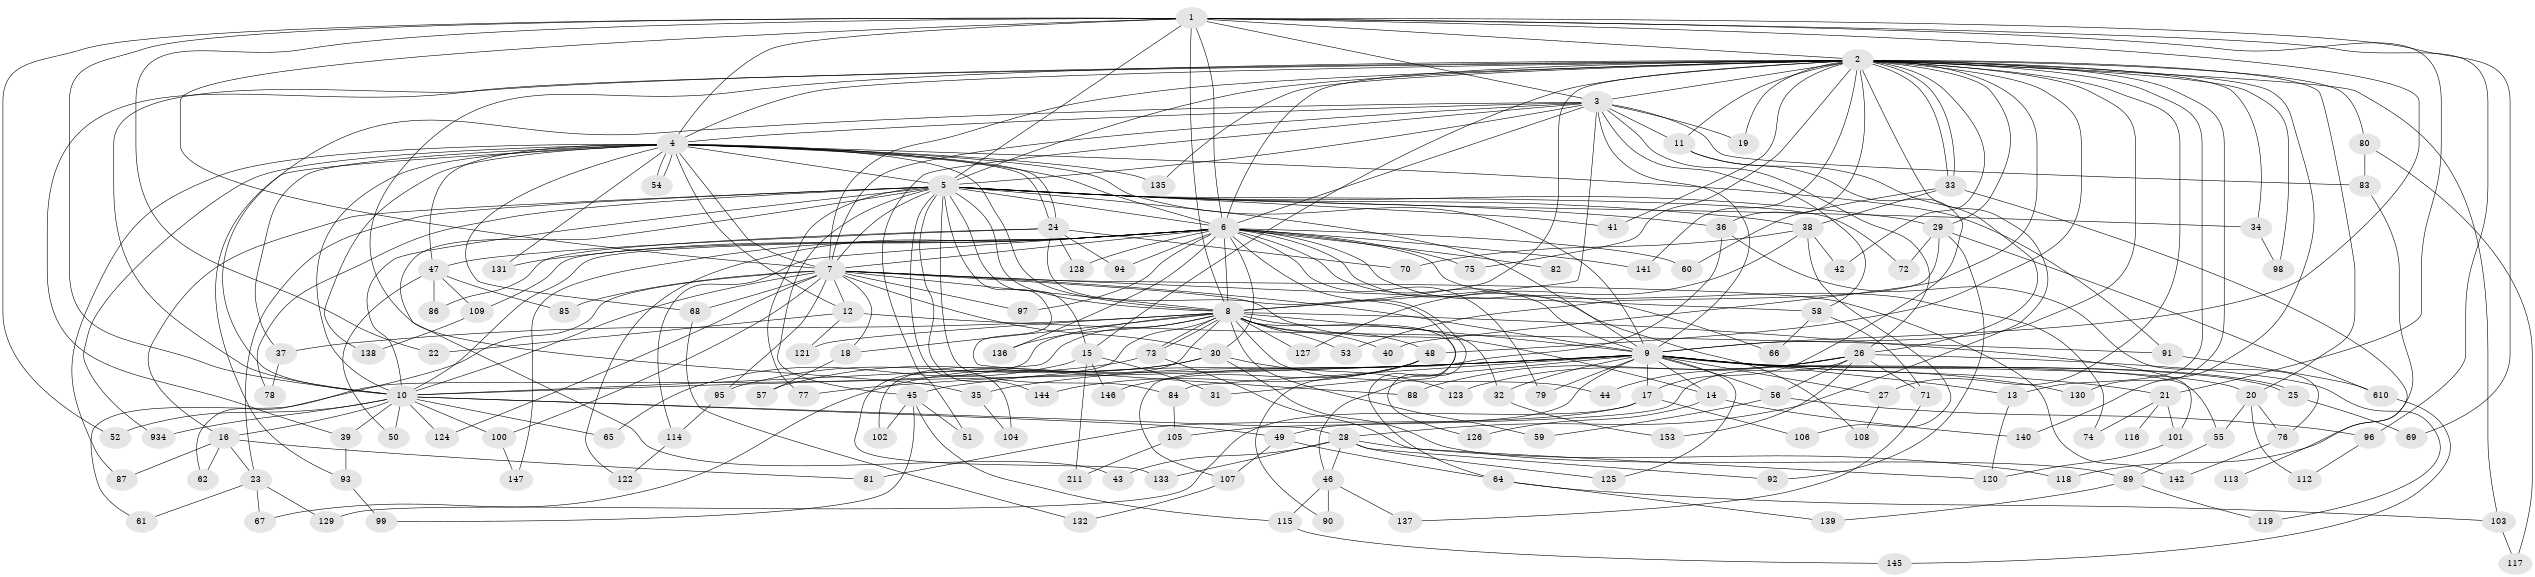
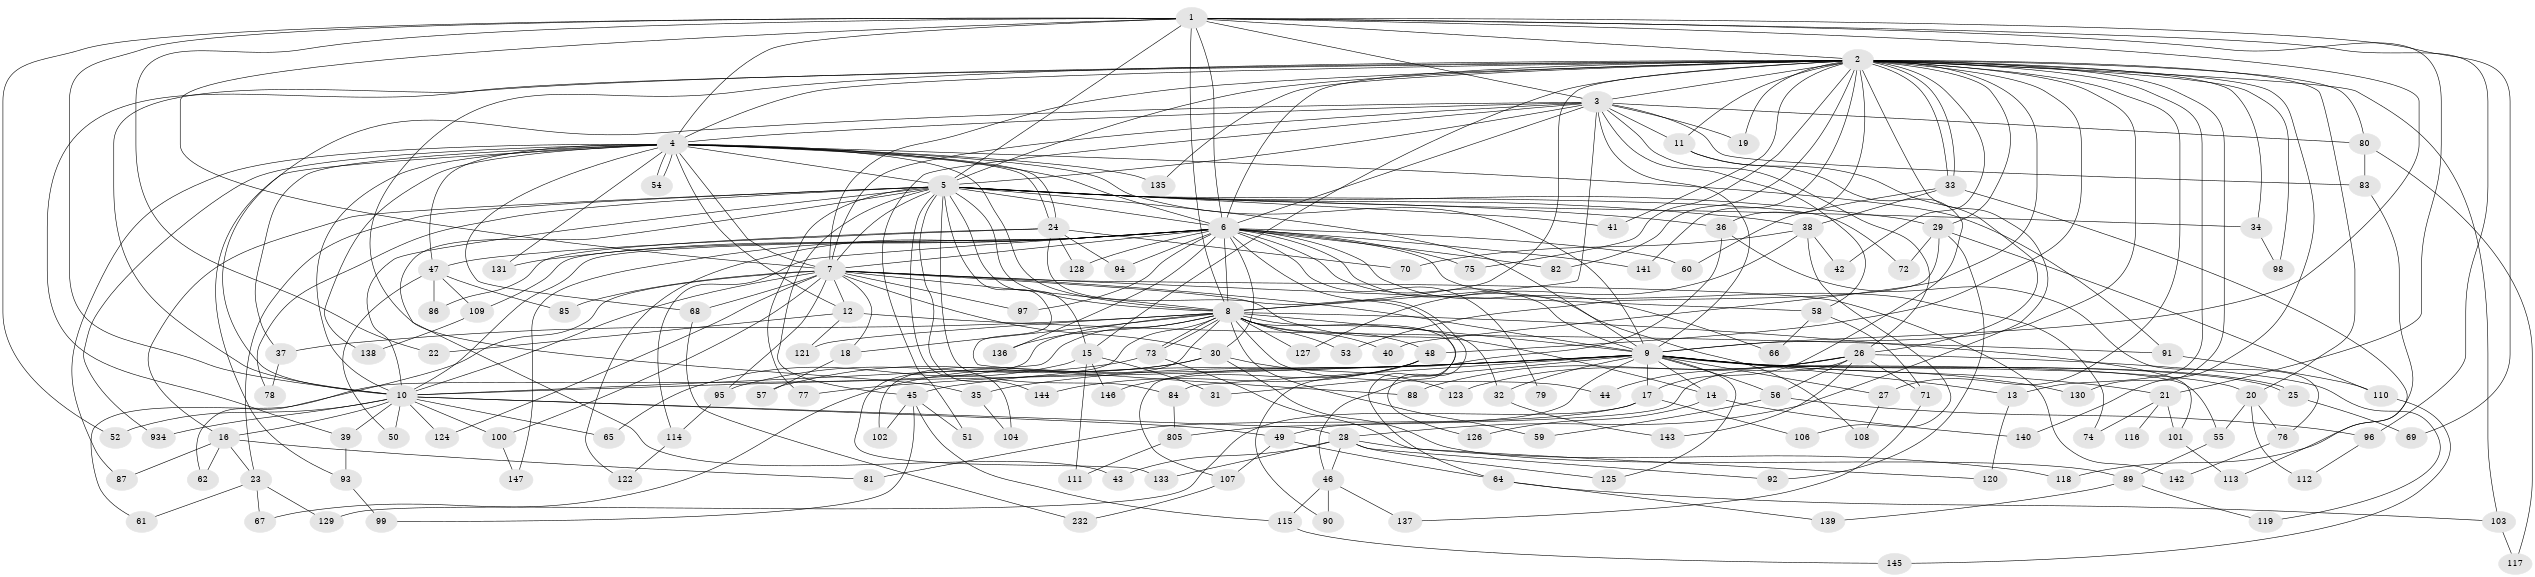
edge "3" -- "80": added
edge "2" -- "82": added
edge "9" -- "79": removed
node "610": label "610" -> "110"
node "105": label "105" -> "805"
node "153": label "153" -> "143"
edge "101" -- "120": now "101" -- "113"
node "211": label "211" -> "111"
node "132": label "132" -> "232"
